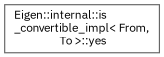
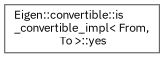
node "Eigen::internal::is _convertible_impl< From, To >::yes": label "Eigen::internal::is _convertible_impl< From, To >::yes" -> "Eigen::convertible::is _convertible_impl< From, To >::yes"
